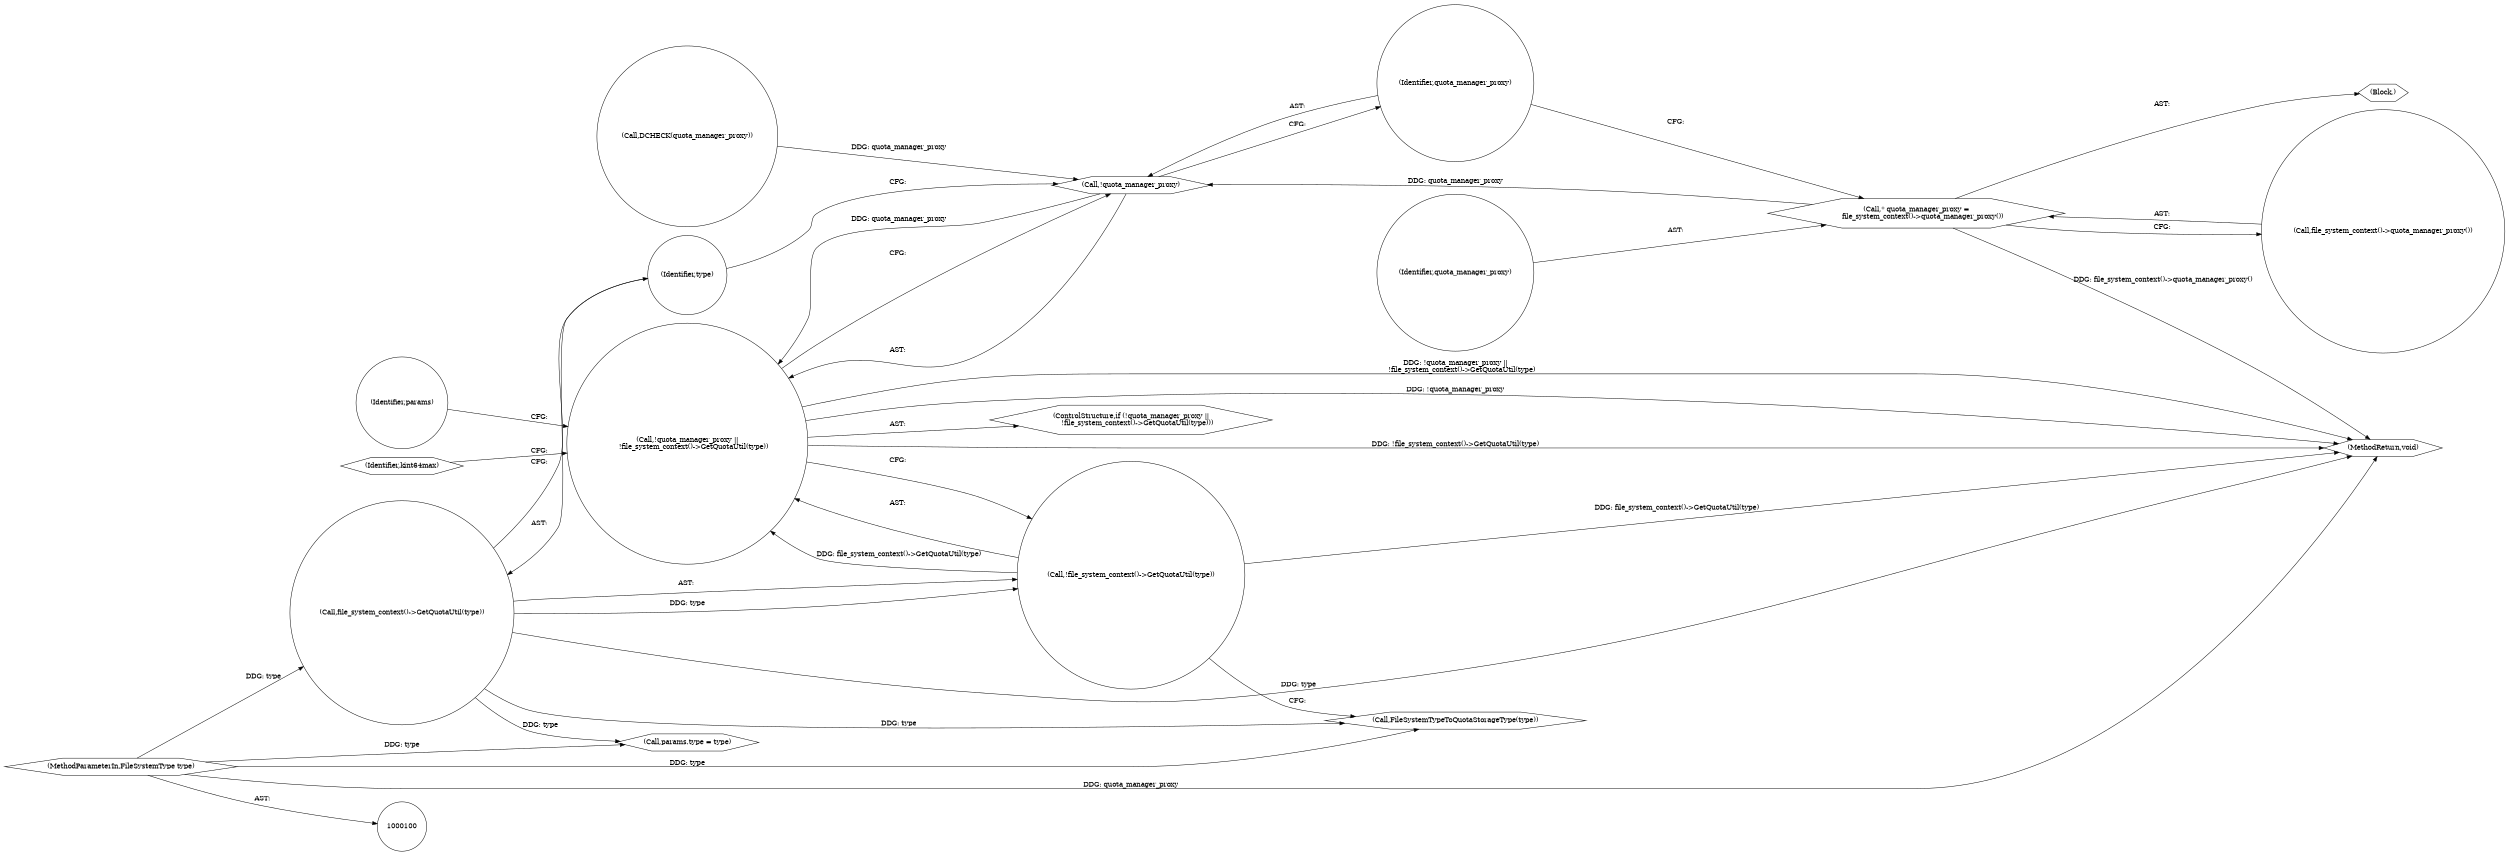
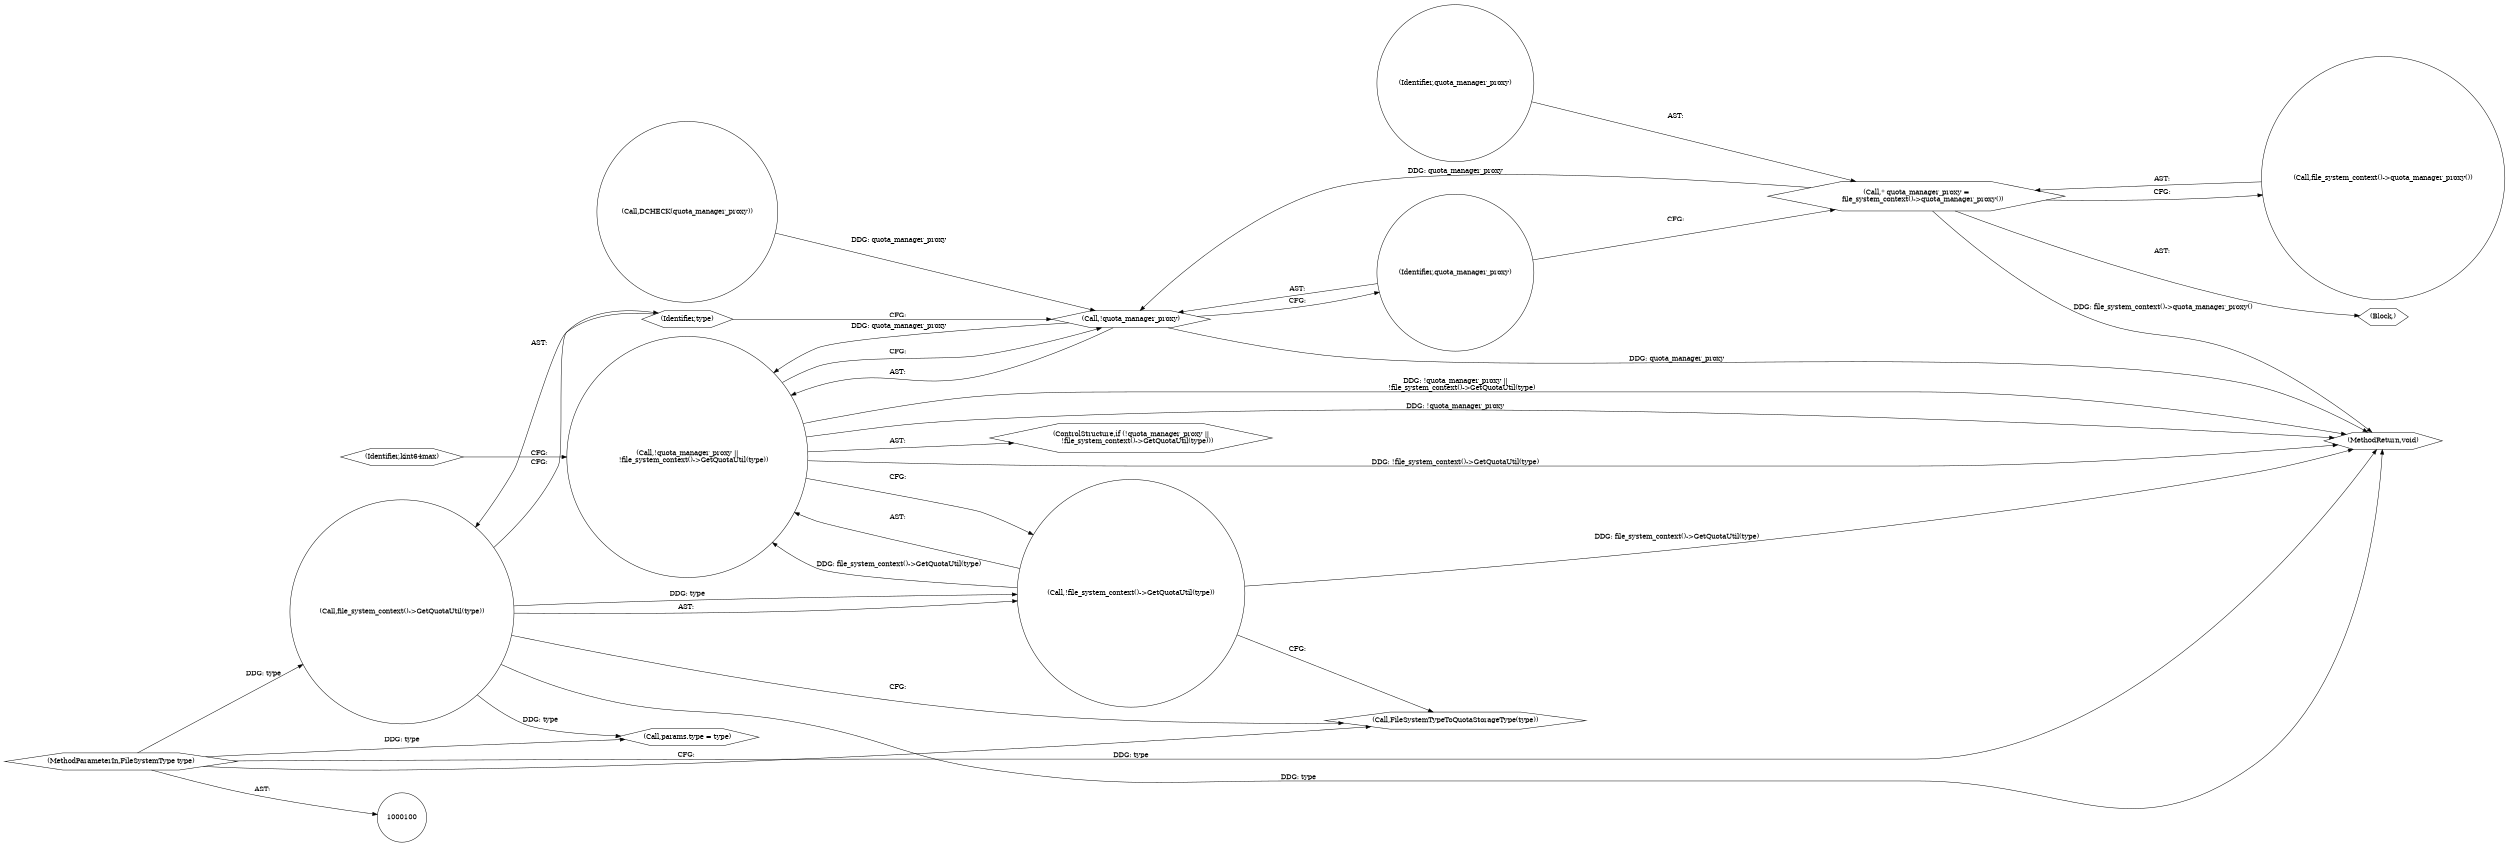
node "(Identifier,type)": shape circle -> hexagon
edge "(Call,!quota_manager_proxy)" -> "(MethodReturn,void)": added, label "DDG: quota_manager_proxy"
node "(Identifier,params)": removed
edge "(Call,file_system_context()->GetQuotaUtil(type))" -> "(Call,FileSystemTypeToQuotaStorageType(type))": label "DDG: type" -> "CFG: "
edge "(MethodParameterIn,FileSystemType type)" -> "(Call,FileSystemTypeToQuotaStorageType(type))": label "DDG: type" -> "CFG: "
edge "(MethodParameterIn,FileSystemType type)" -> "(MethodReturn,void)": label "DDG: quota_manager_proxy" -> "DDG: type"
